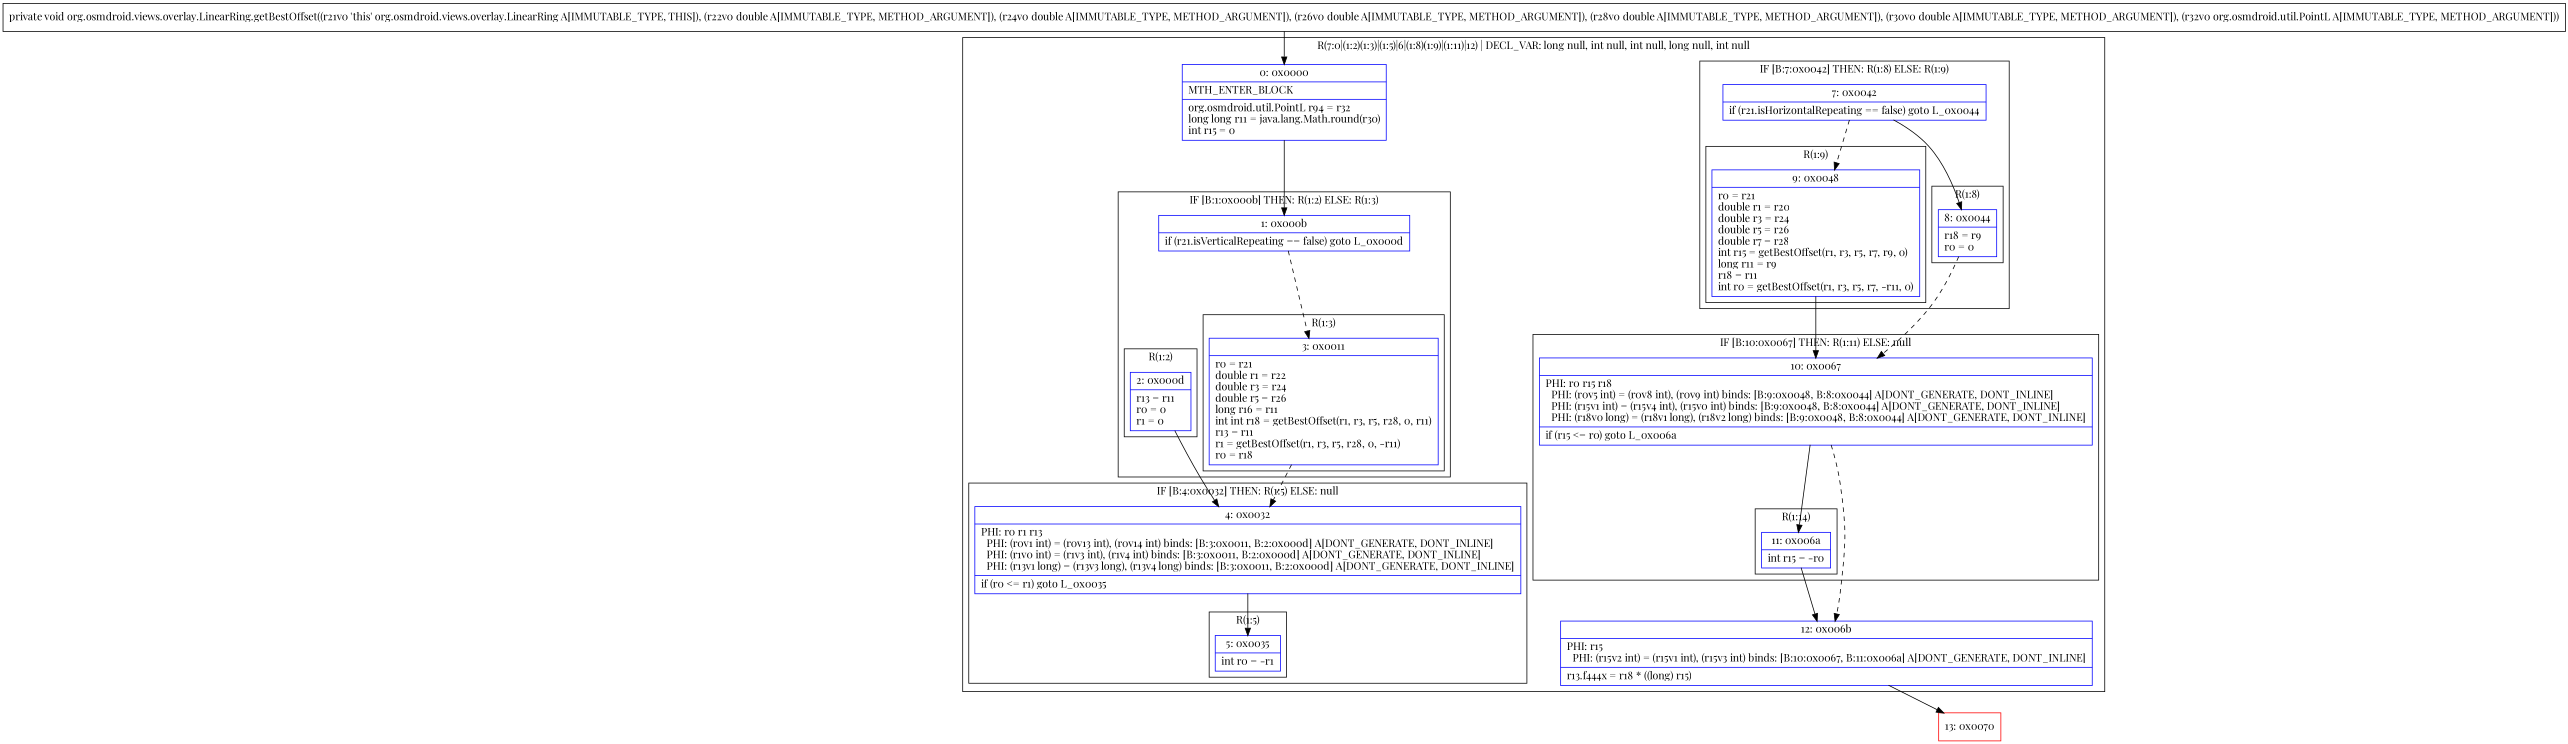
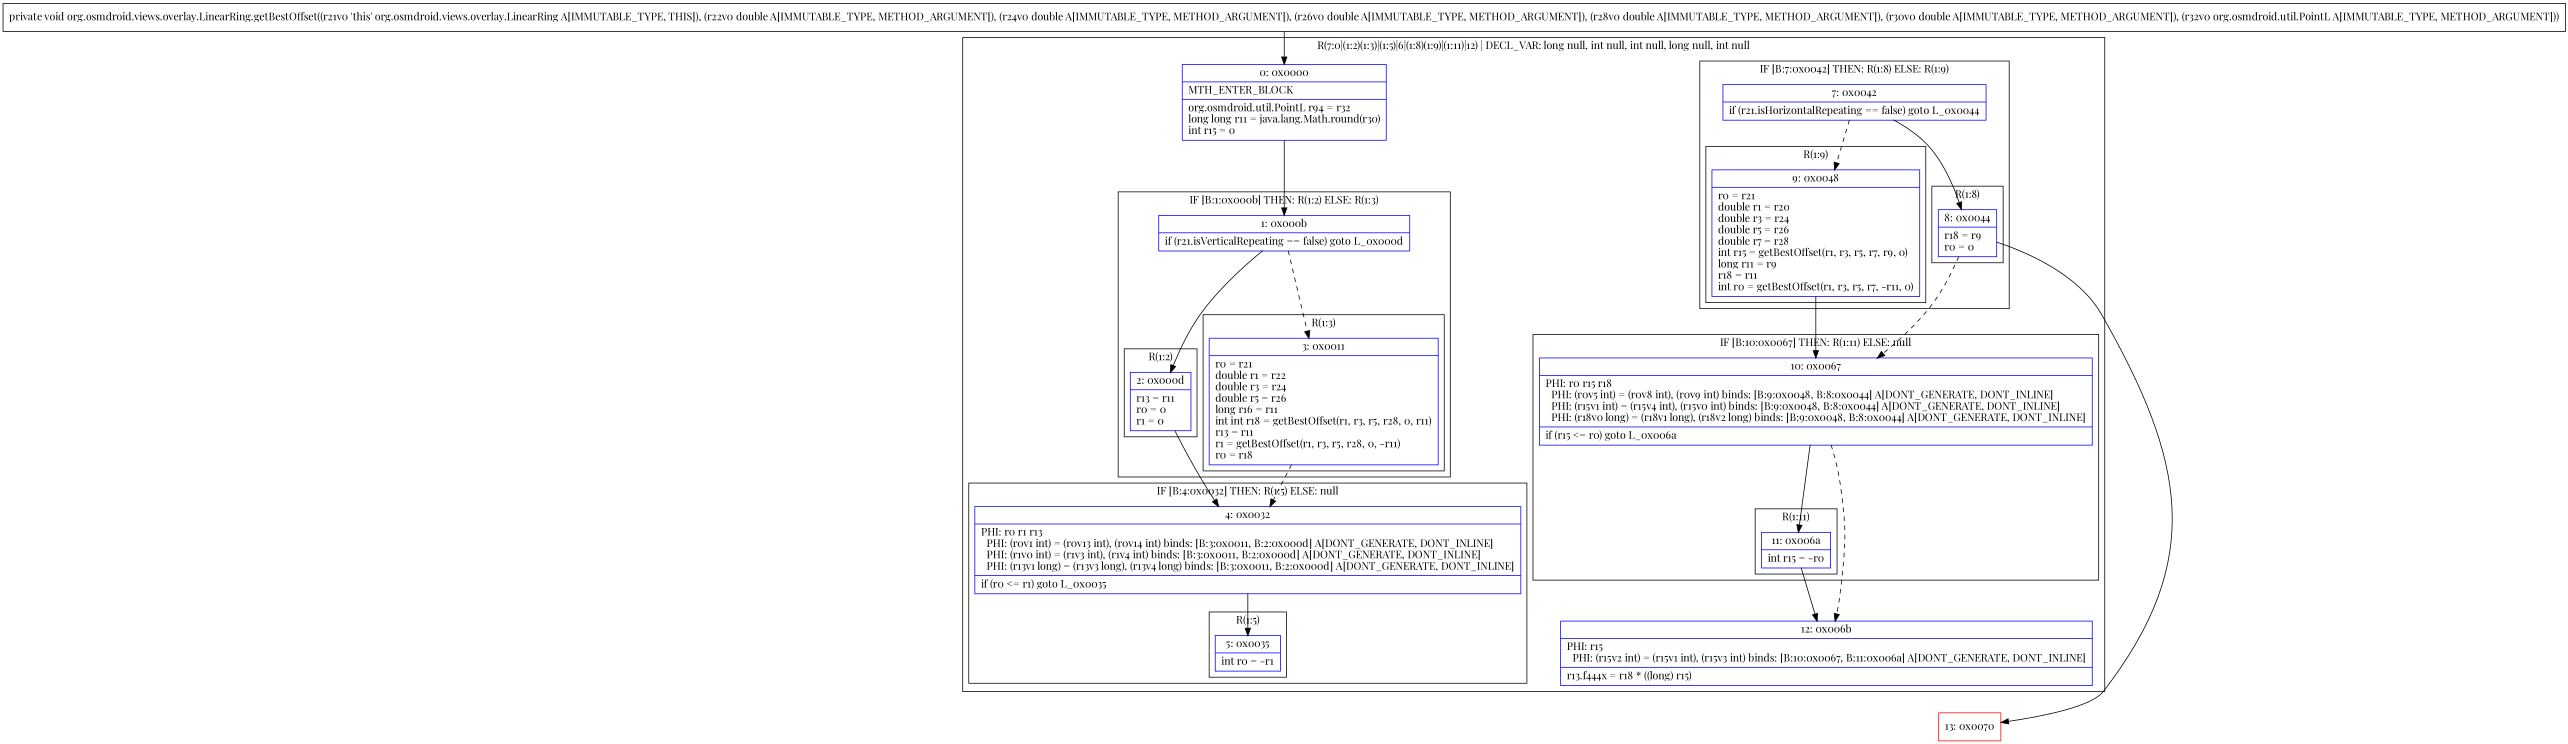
edge "1: 0x000b" -> "2: 0x000d": added
cluster "R(1:14)": label "R(1:14)" -> "R(1:11)"
edge "12: 0x006b" -> "13: 0x0070": now "8: 0x0044" -> "13: 0x0070"
